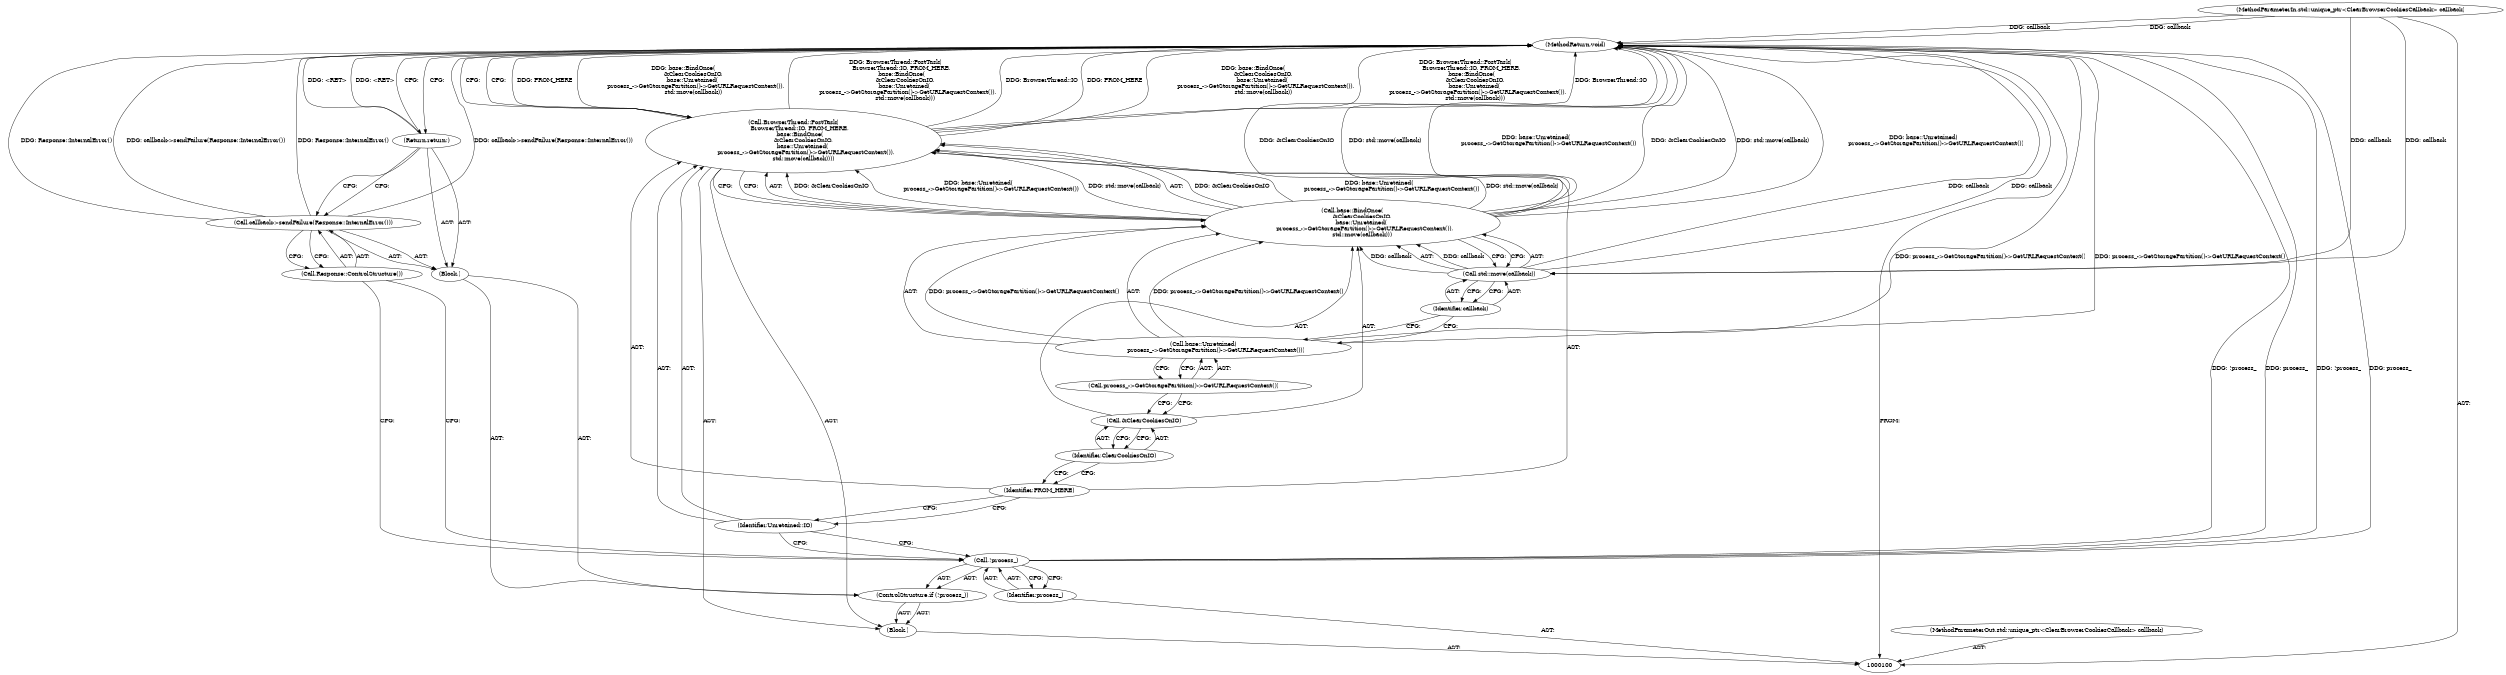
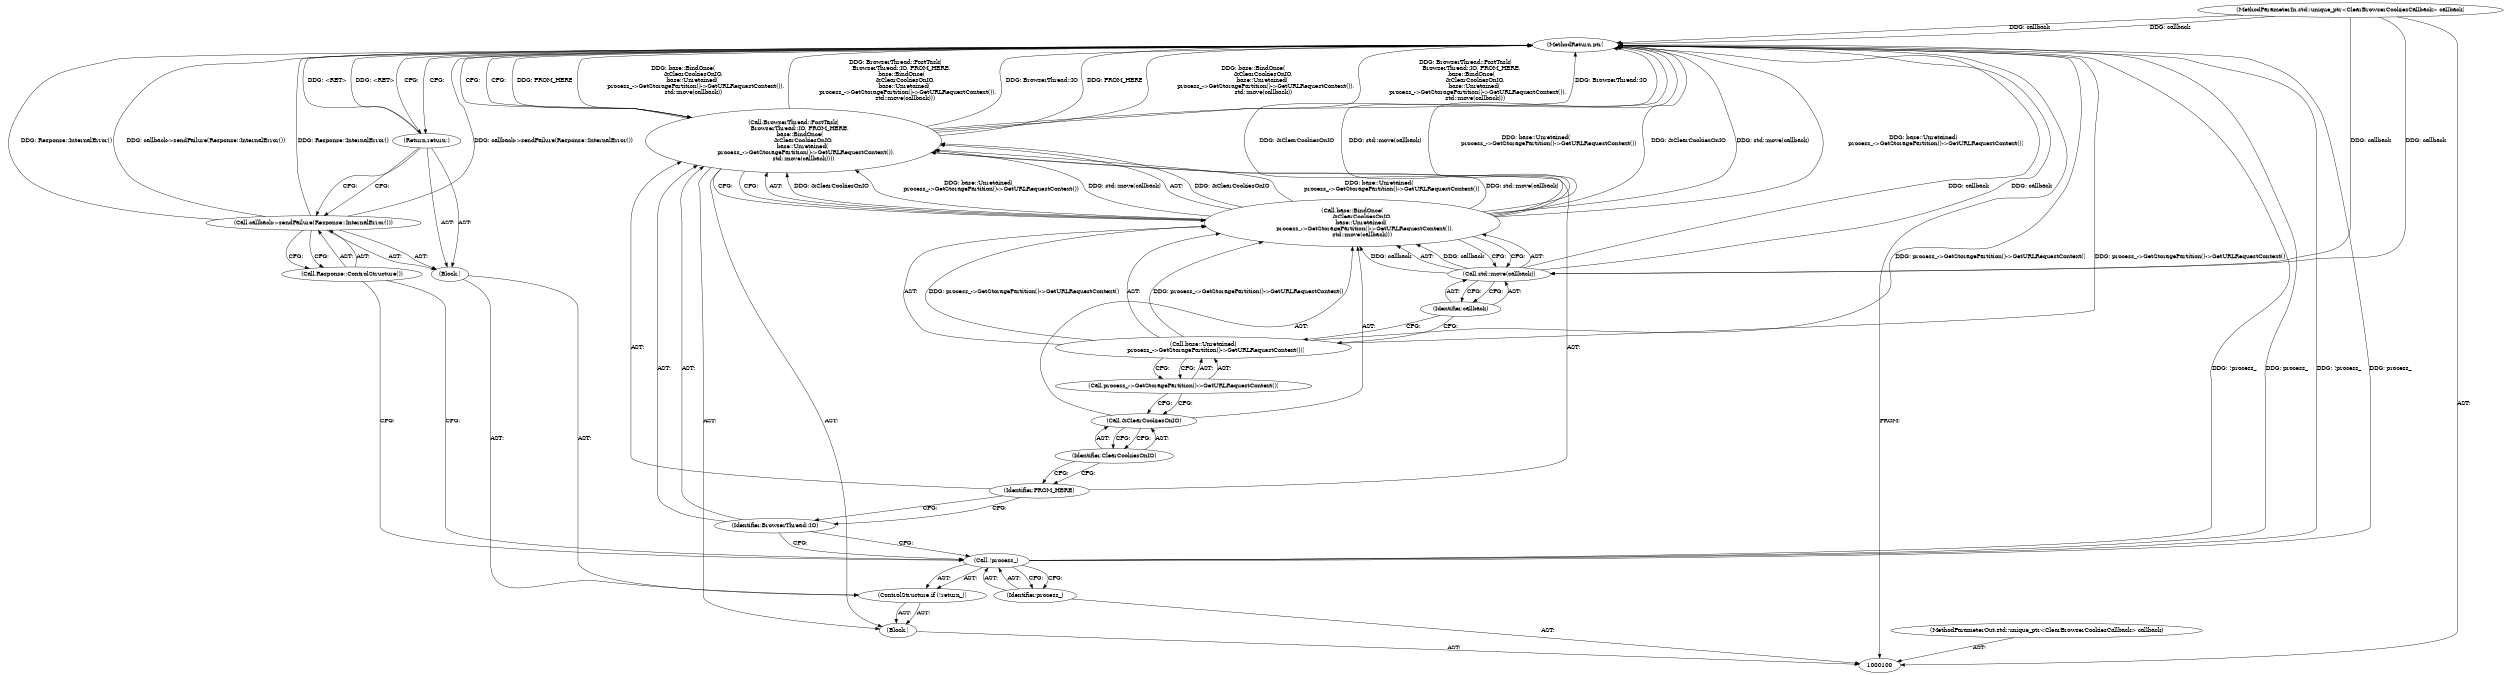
node "(MethodReturn,void)": label "(MethodReturn,void)" -> "(MethodReturn,ptr)"
node "(Identifier,Unretained::IO)": label "(Identifier,Unretained::IO)" -> "(Identifier,BrowserThread::IO)"
node "(ControlStructure,if (!process_))": label "(ControlStructure,if (!process_))" -> "(ControlStructure,if (!return_))"
